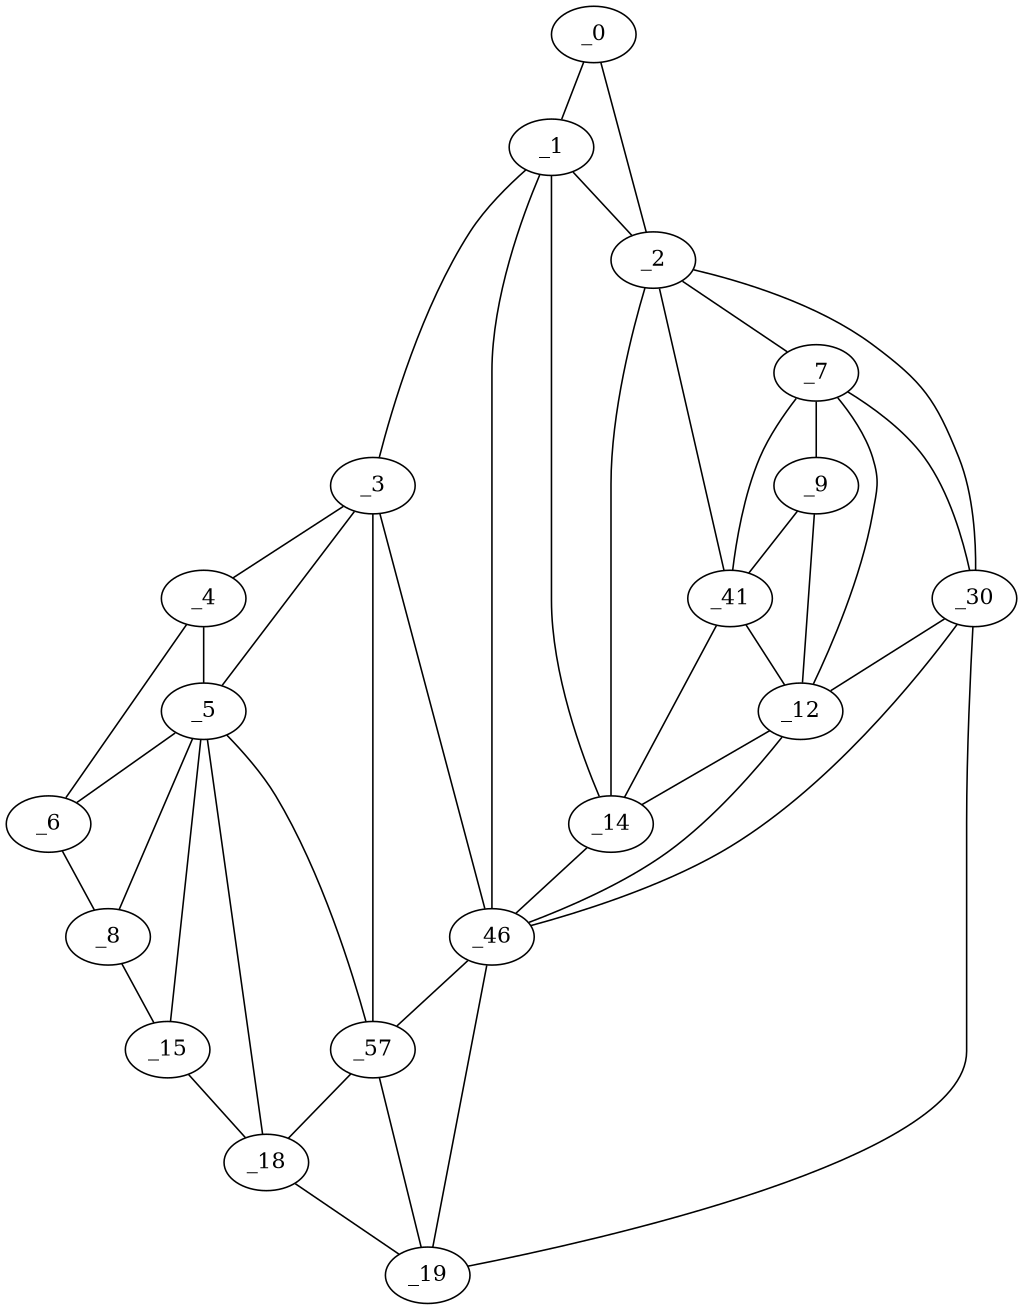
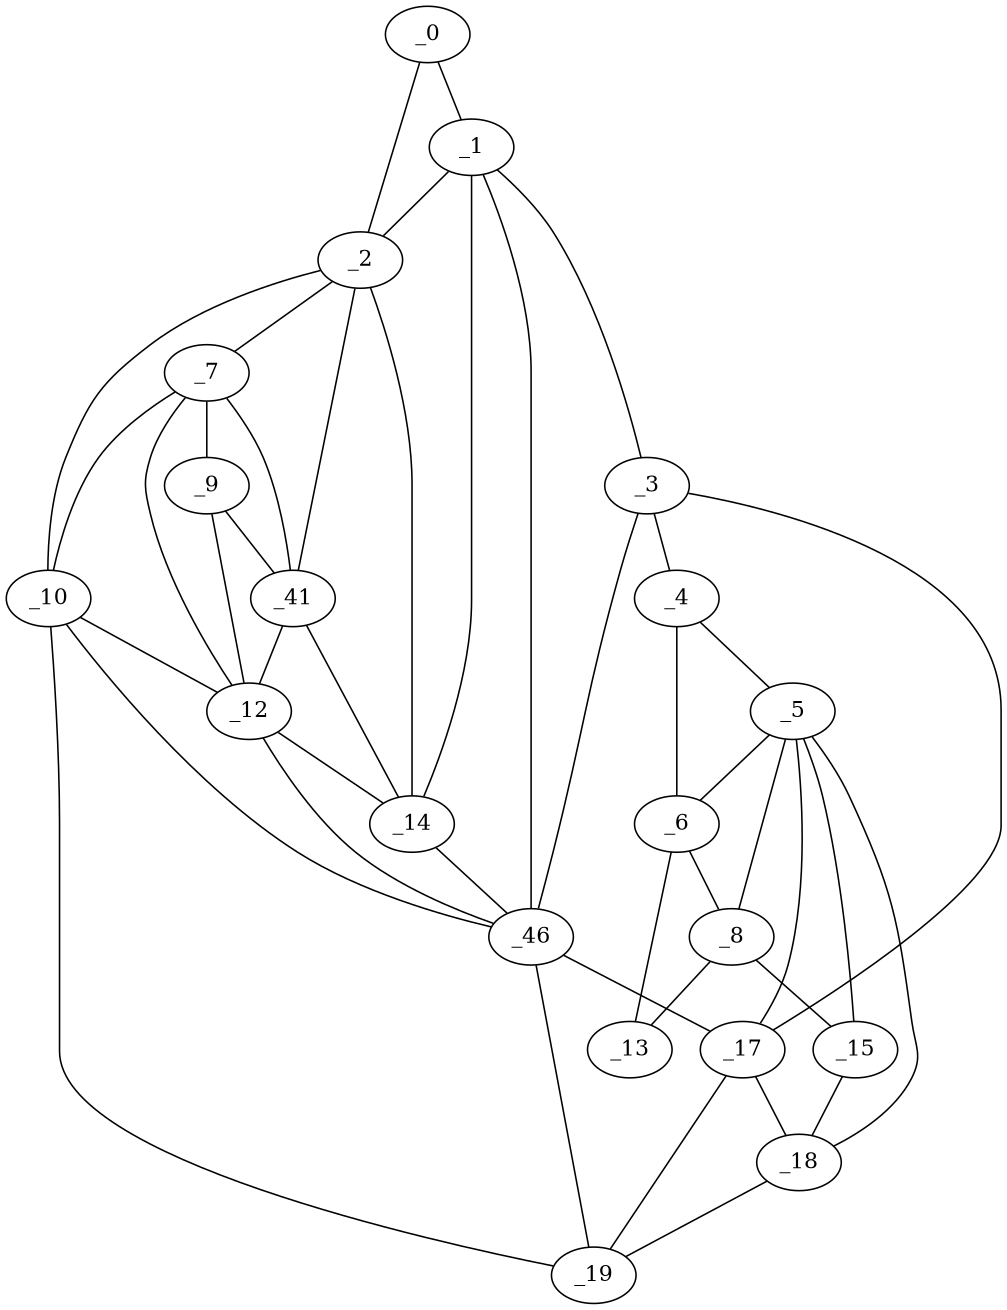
edge "_3" -- "_5": removed
node "_30": label "_30" -> "_10"
node "_57": label "_57" -> "_17"
node "_13": added
